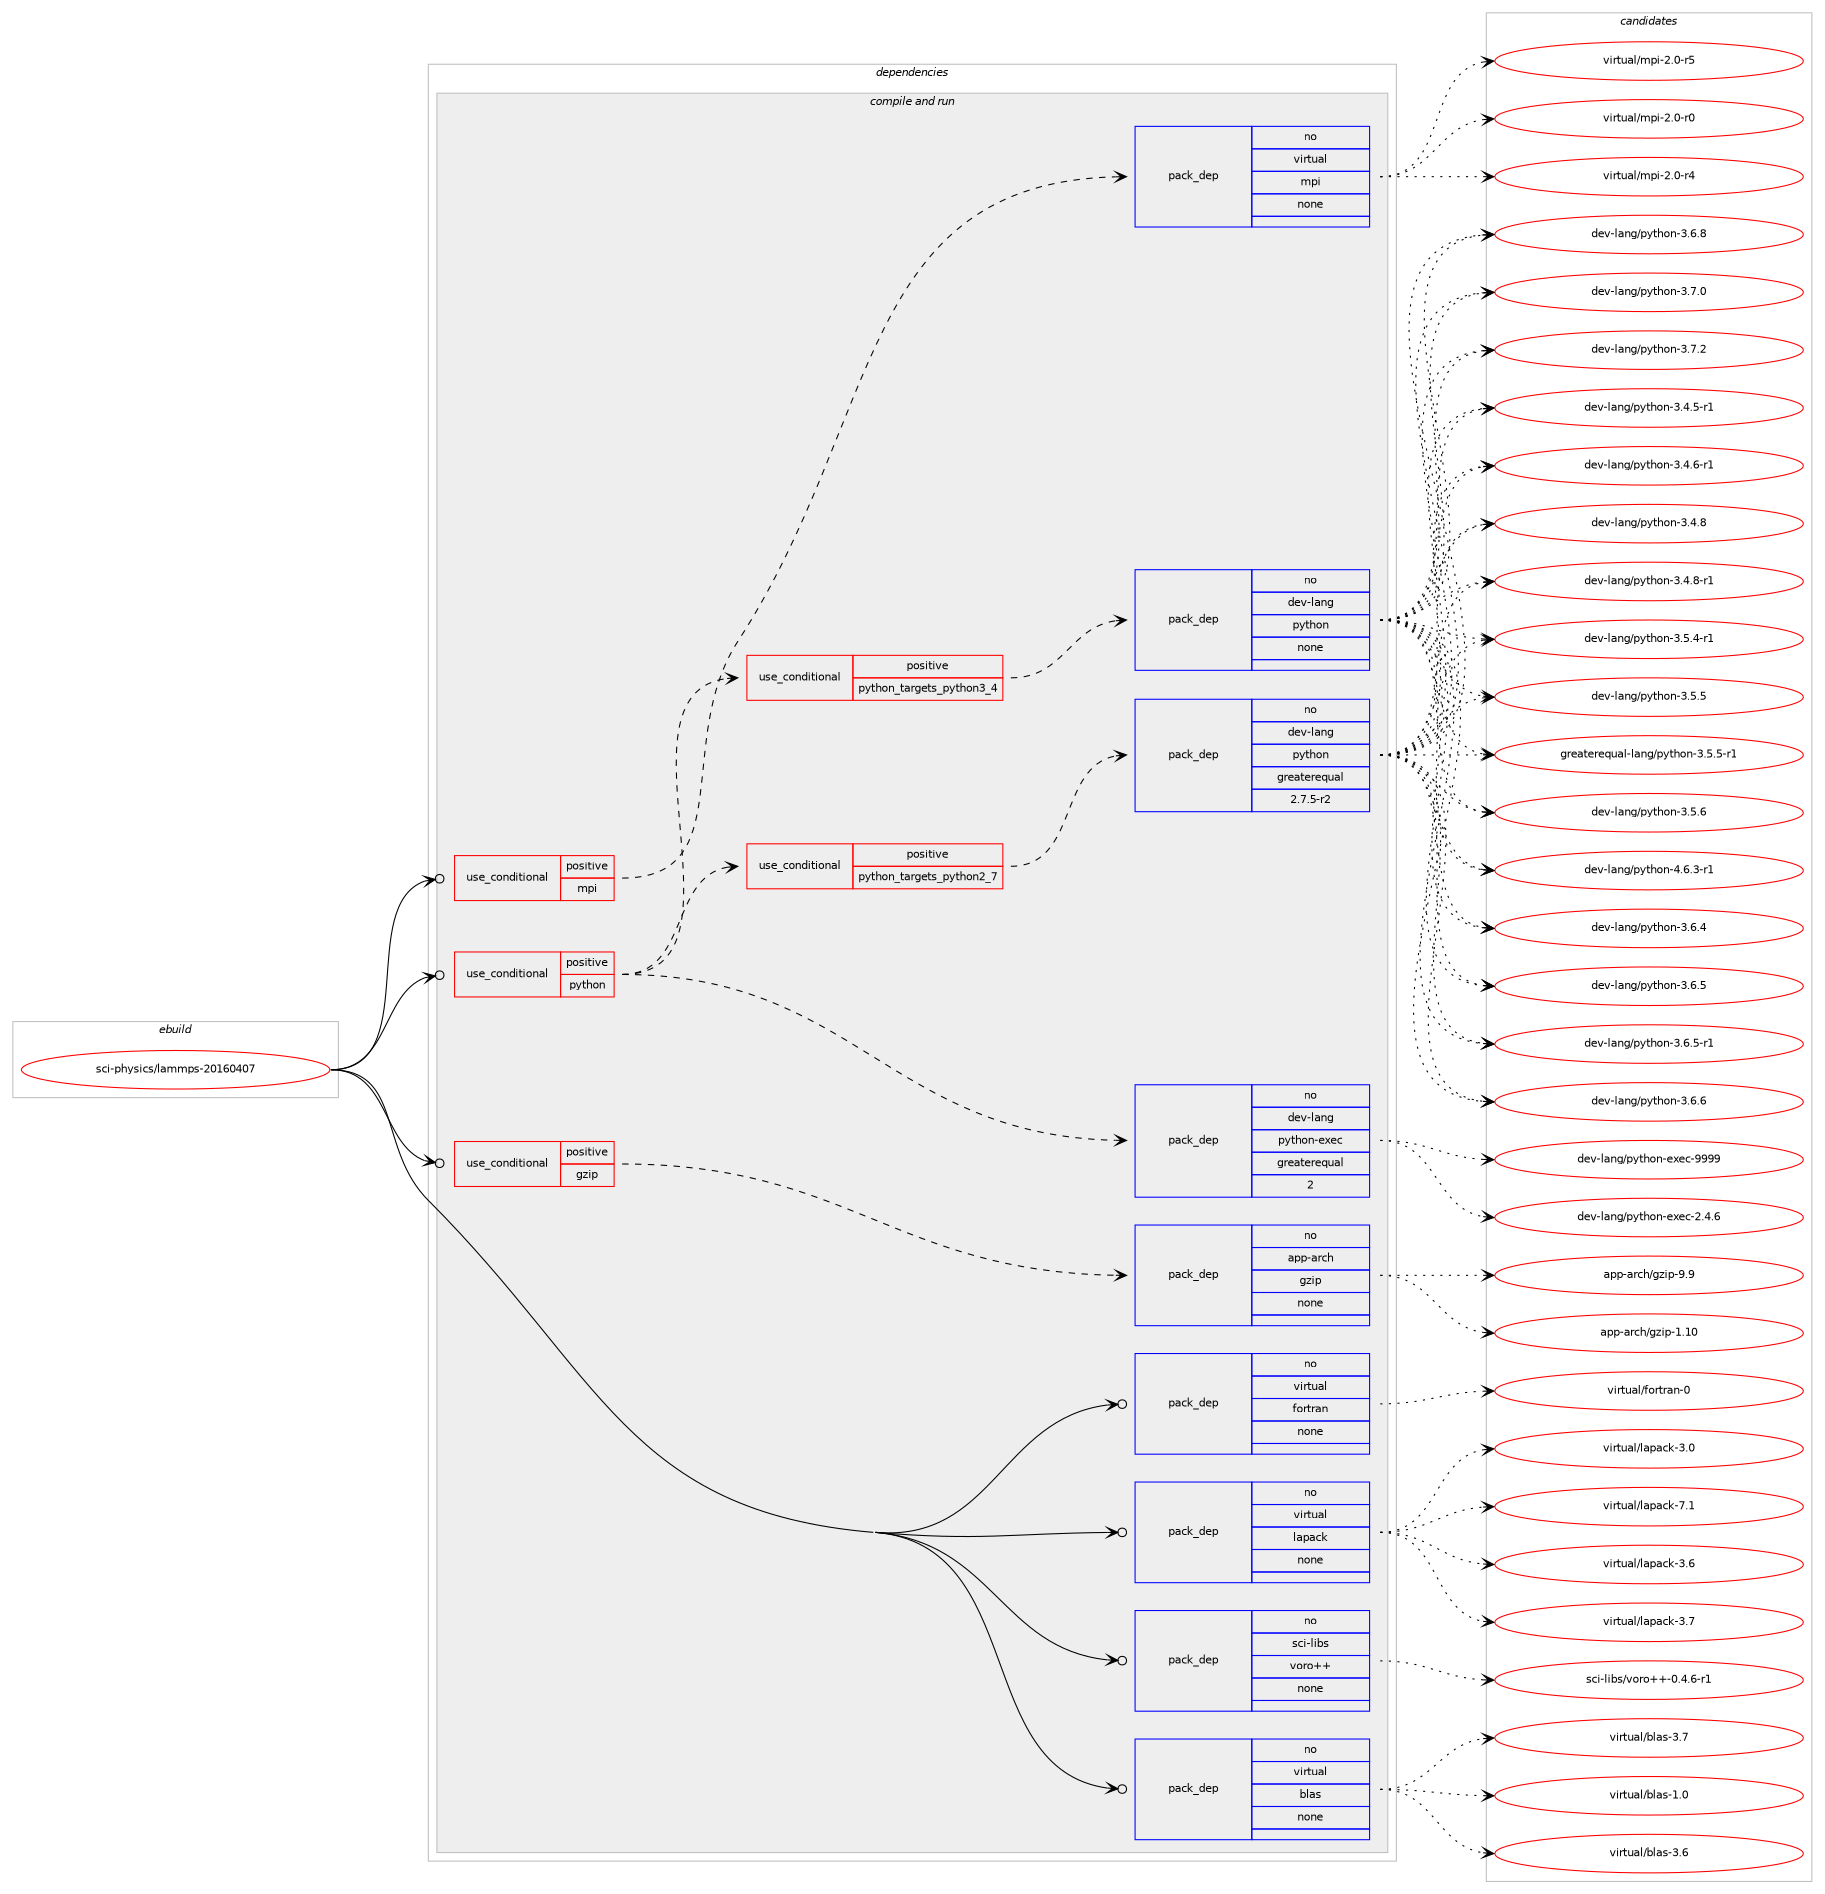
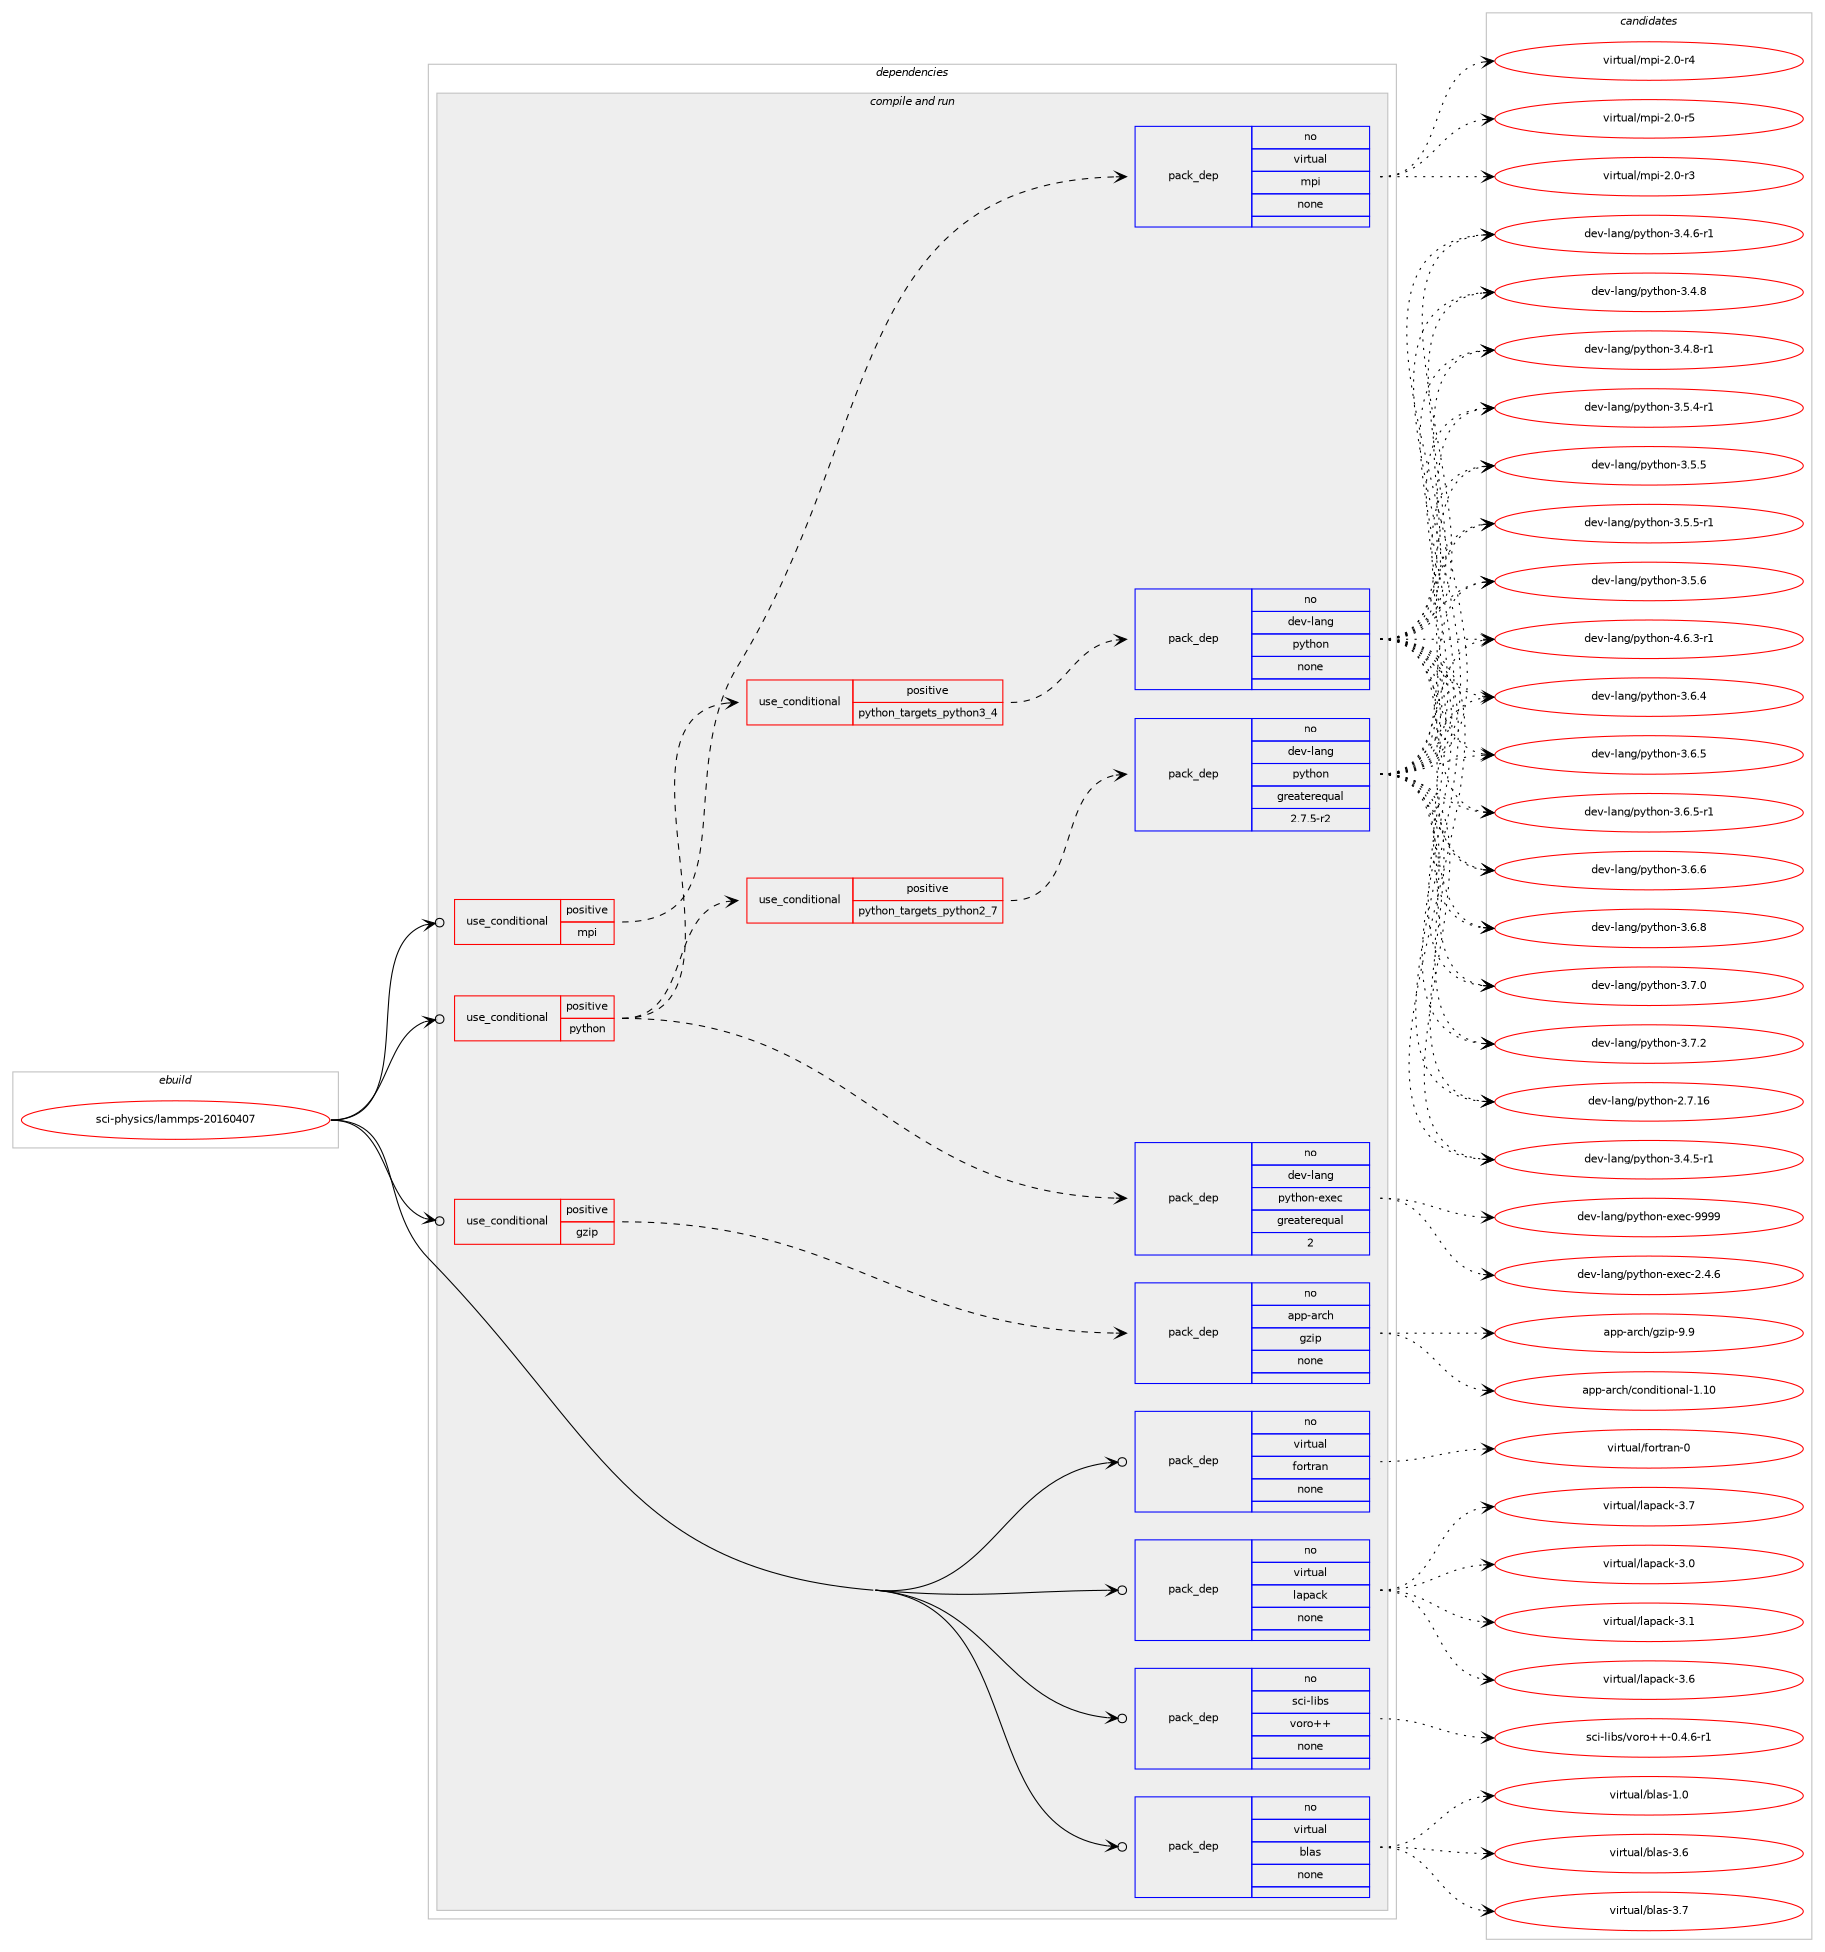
node "virtual/mpi-2.0-r0": label "virtual/mpi-2.0-r0" -> "virtual/mpi-2.0-r3"
node "greaterequal-lang/python-3.5.5-r1": label "greaterequal-lang/python-3.5.5-r1" -> "dev-lang/python-3.5.5-r1"
node "dev-lang/python-2.7.16": added
node "app-arch/gzip-1.10": label "app-arch/gzip-1.10" -> "app-arch/conditional-1.10"
node "virtual/lapack-7.1": label "virtual/lapack-7.1" -> "virtual/lapack-3.1"
